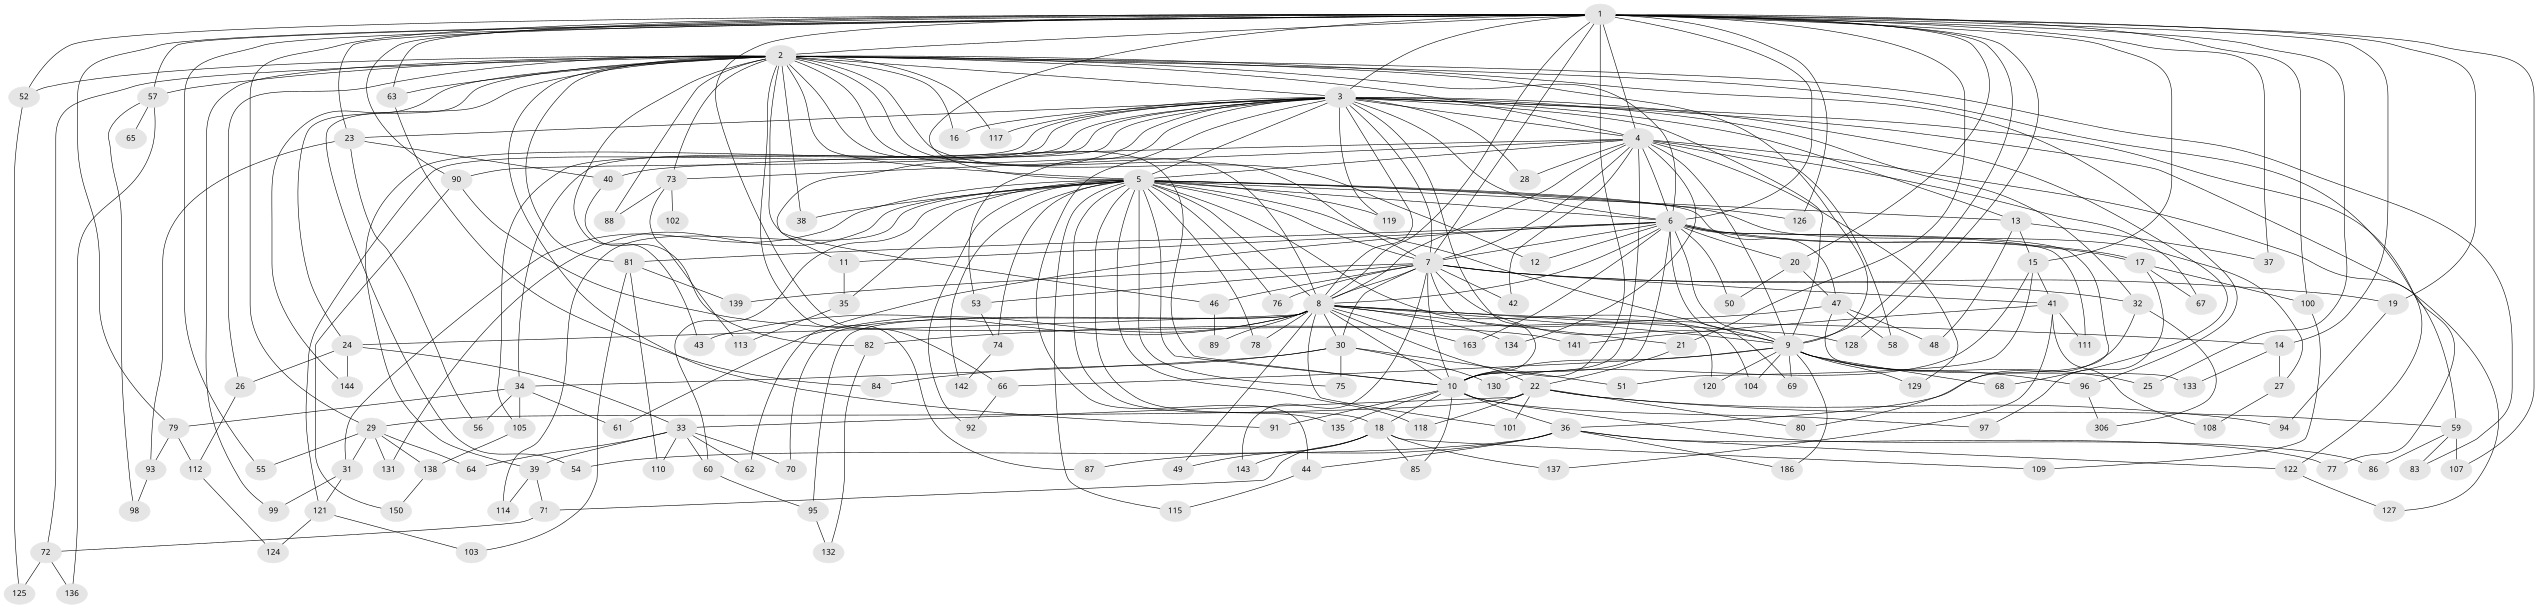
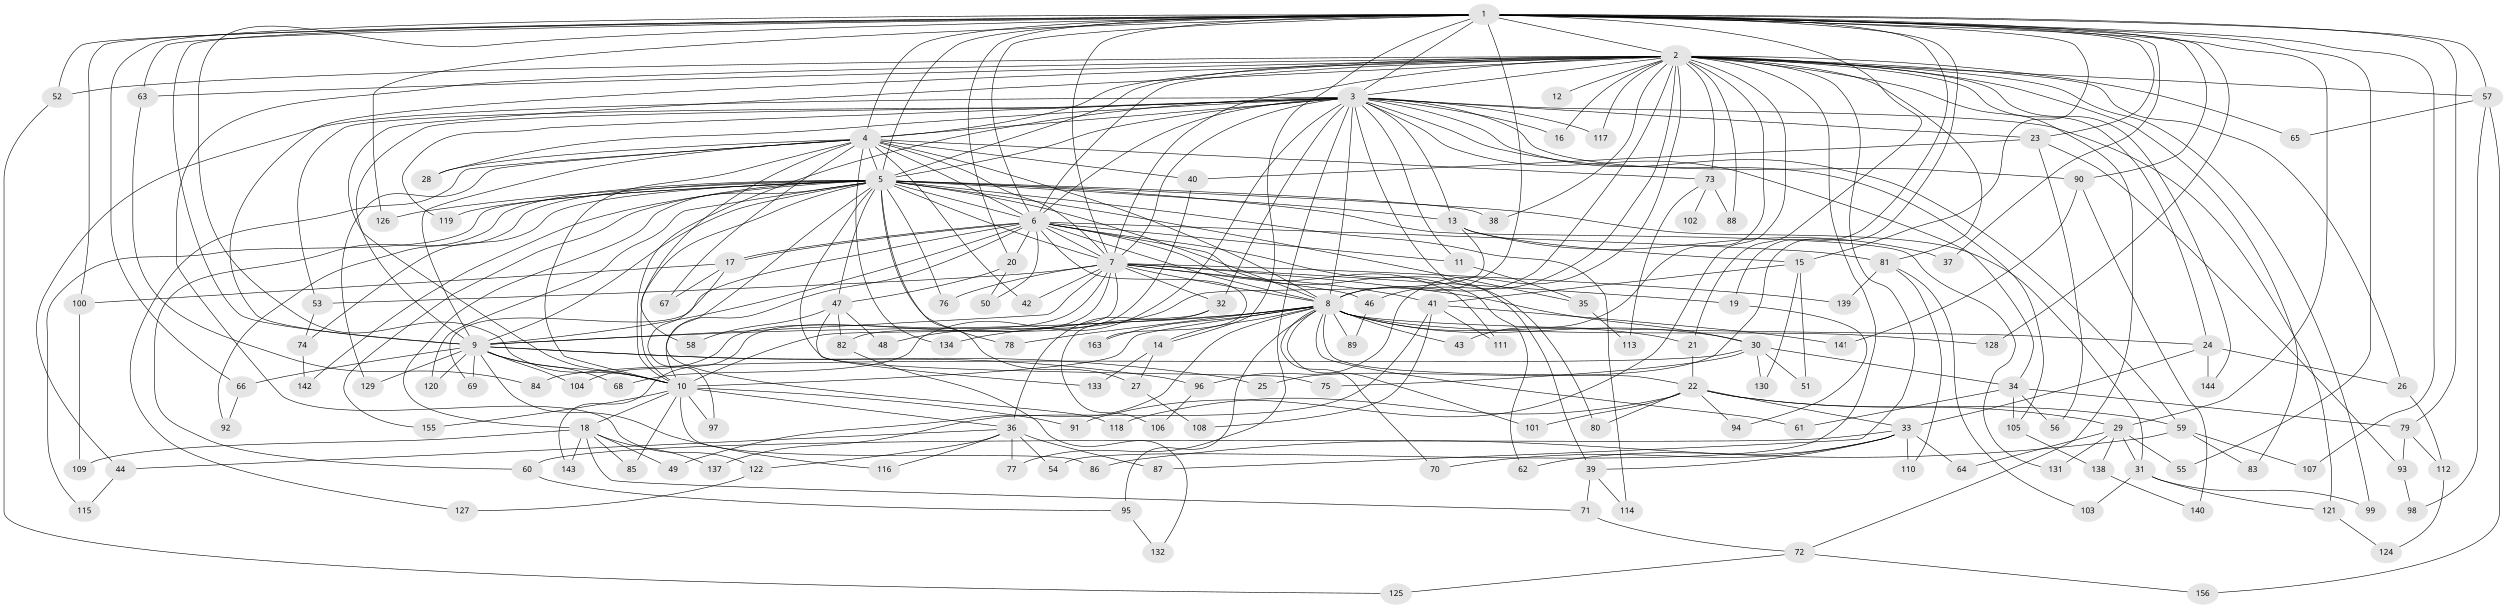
edge "2" -- "65": added
edge "6" -- "12": removed
node "135": label "135" -> "155"
node "306": label "306" -> "106"
node "186": label "186" -> "116"
node "150": label "150" -> "140"
edge "121" -- "103": now "31" -- "103"
node "136": label "136" -> "156"
